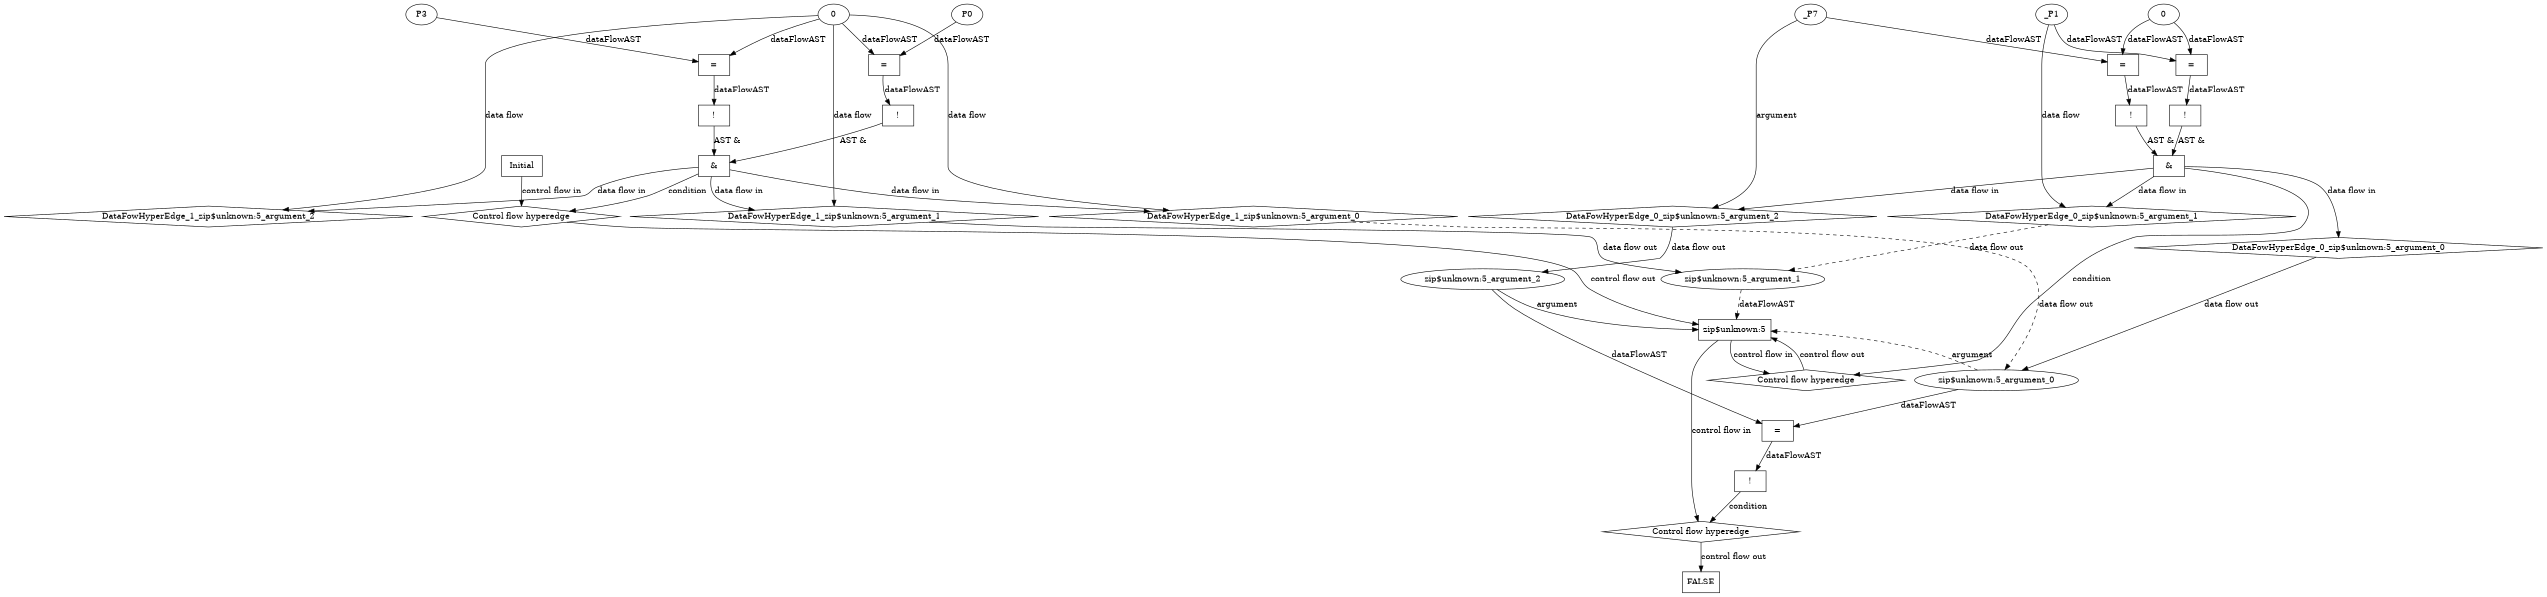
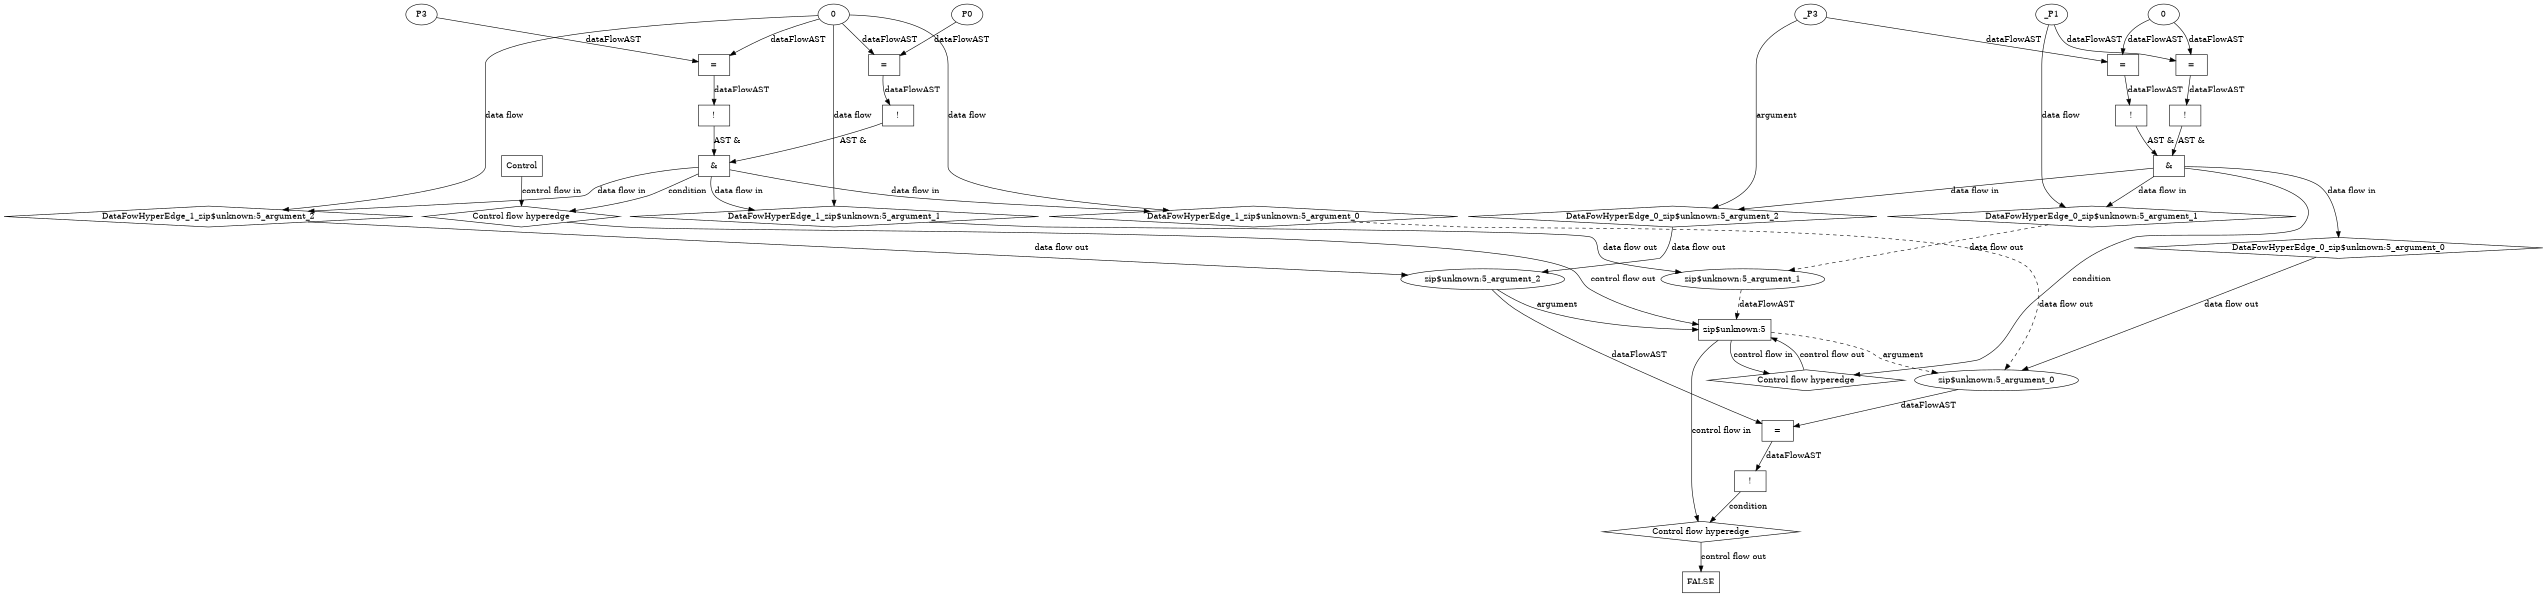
node "_P7": label "_P7" -> "_P3"
node "Initial": label "Initial" -> "Control"
edge "DataFowHyperEdge_1_zip$unknown:5_argument_2" -> "zip$unknown:5_argument_2": added, label "data flow out"
edge "zip$unknown:5_argument_0" -> "zip$unknown:5": reversed
